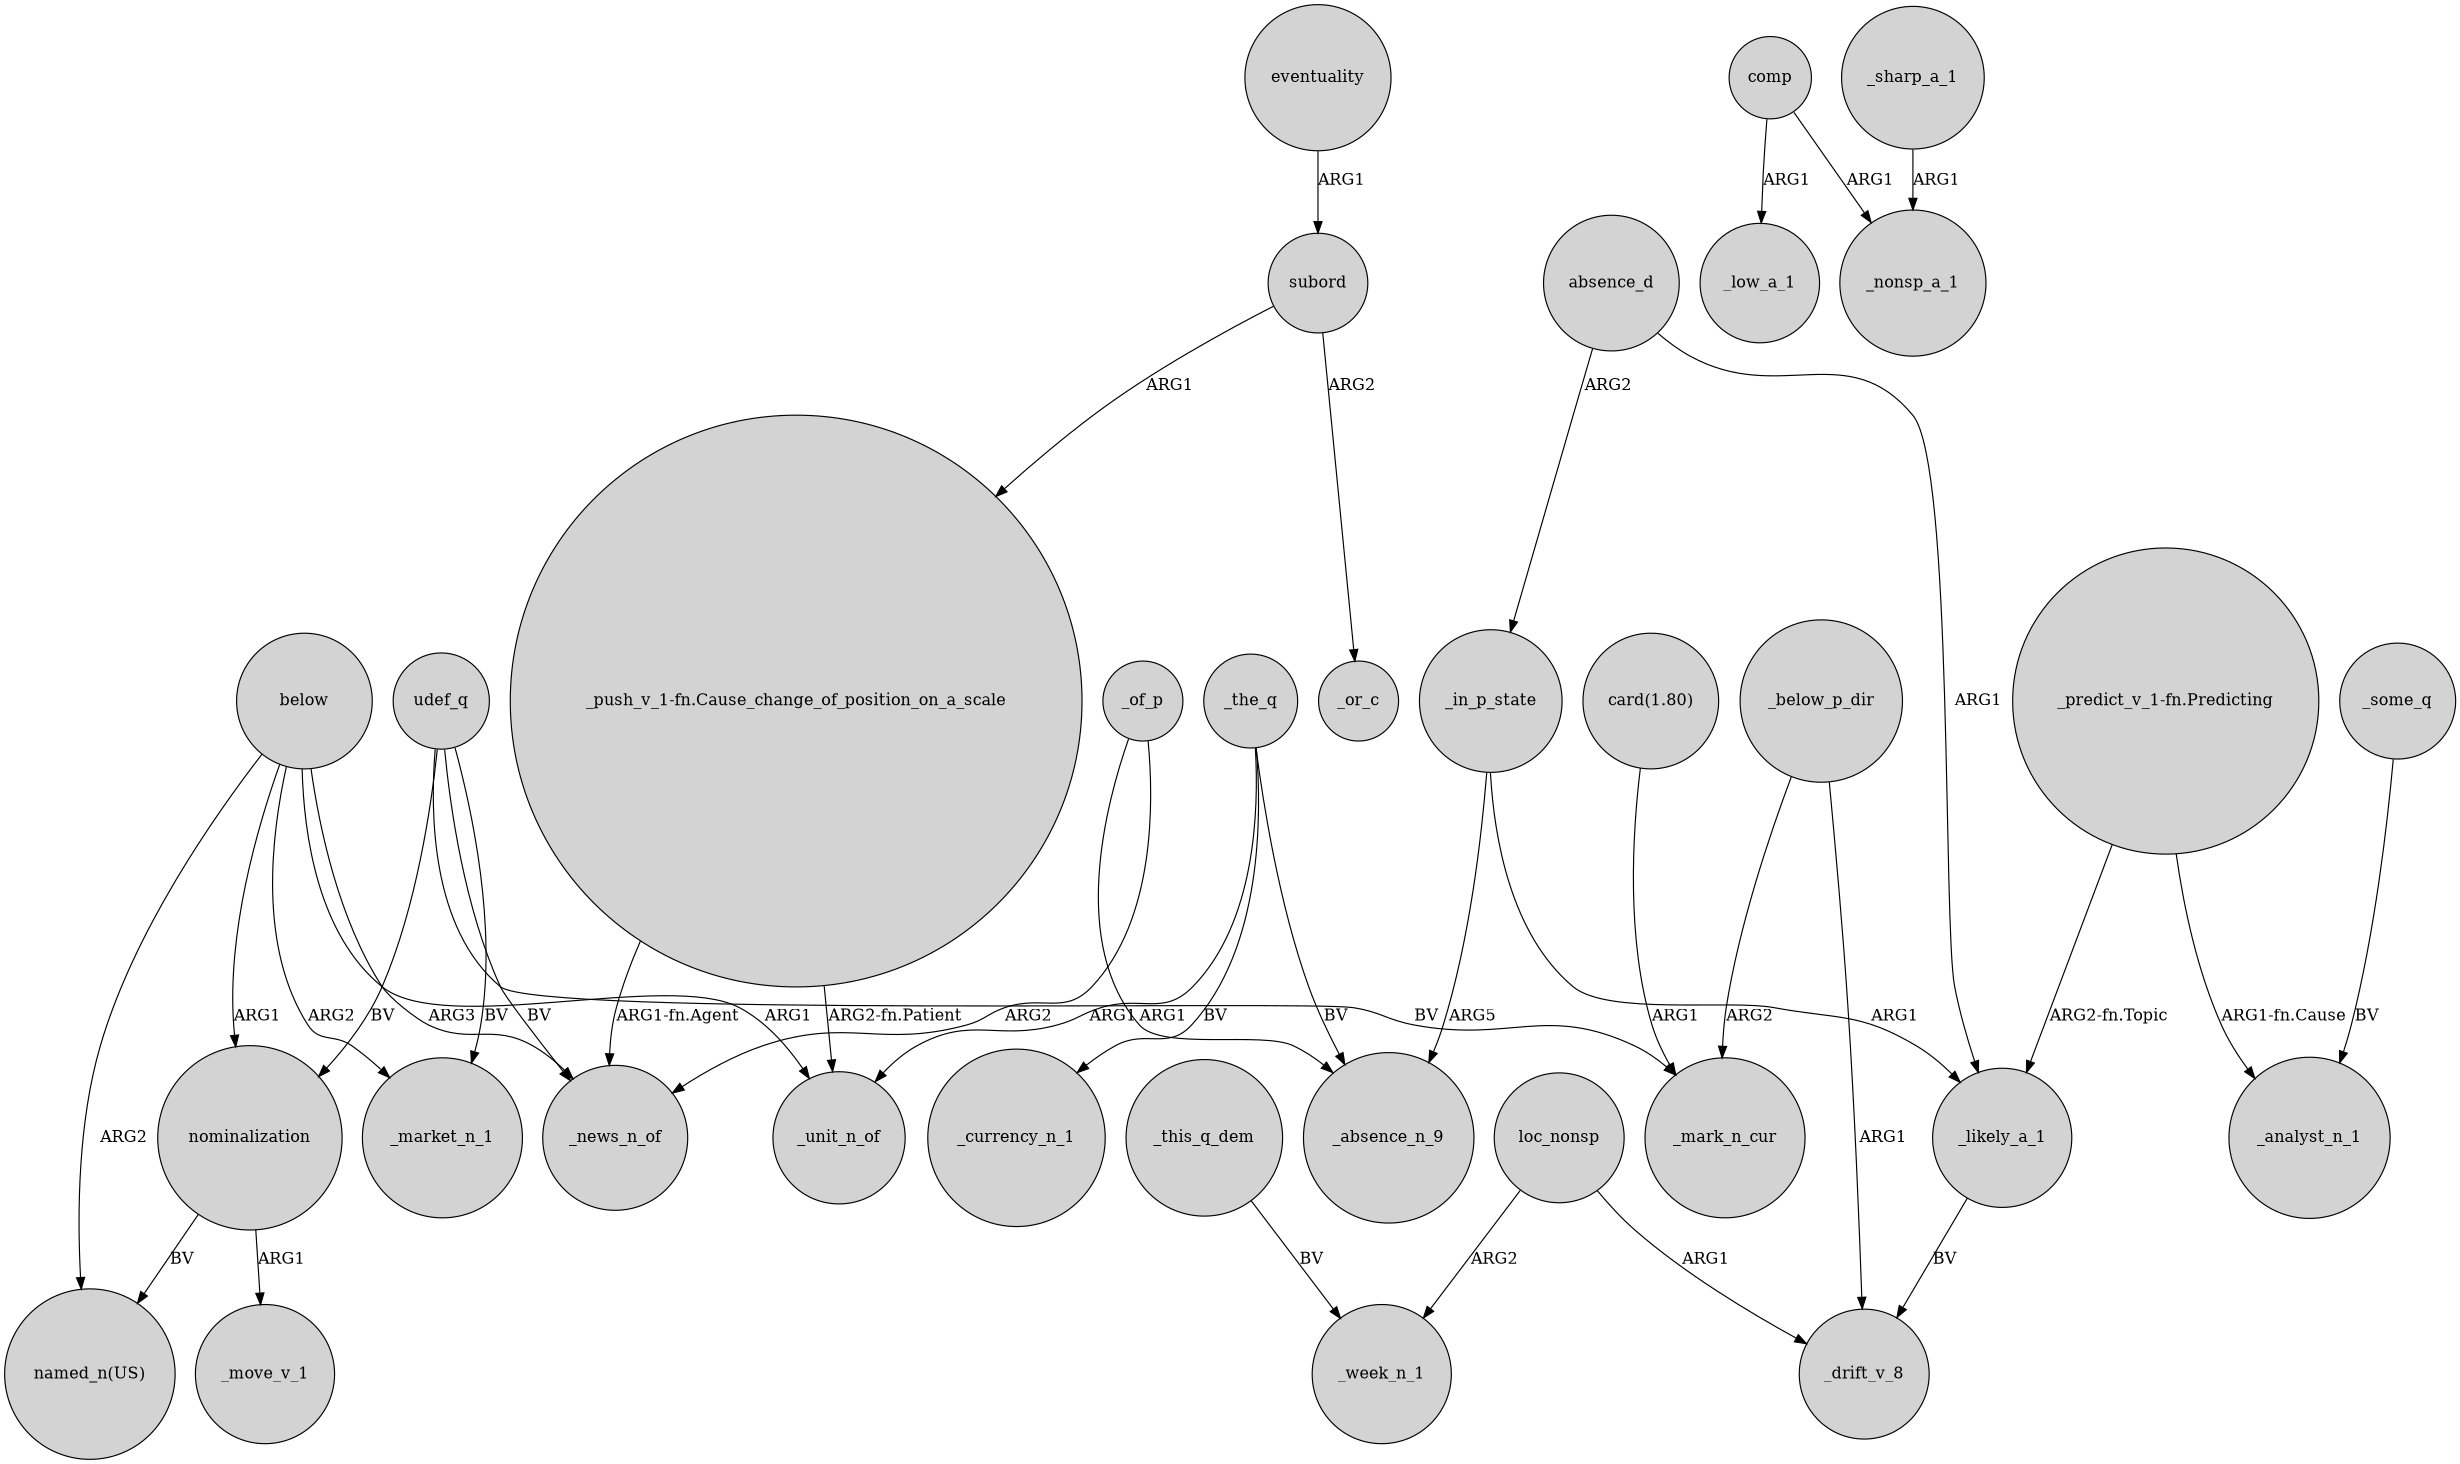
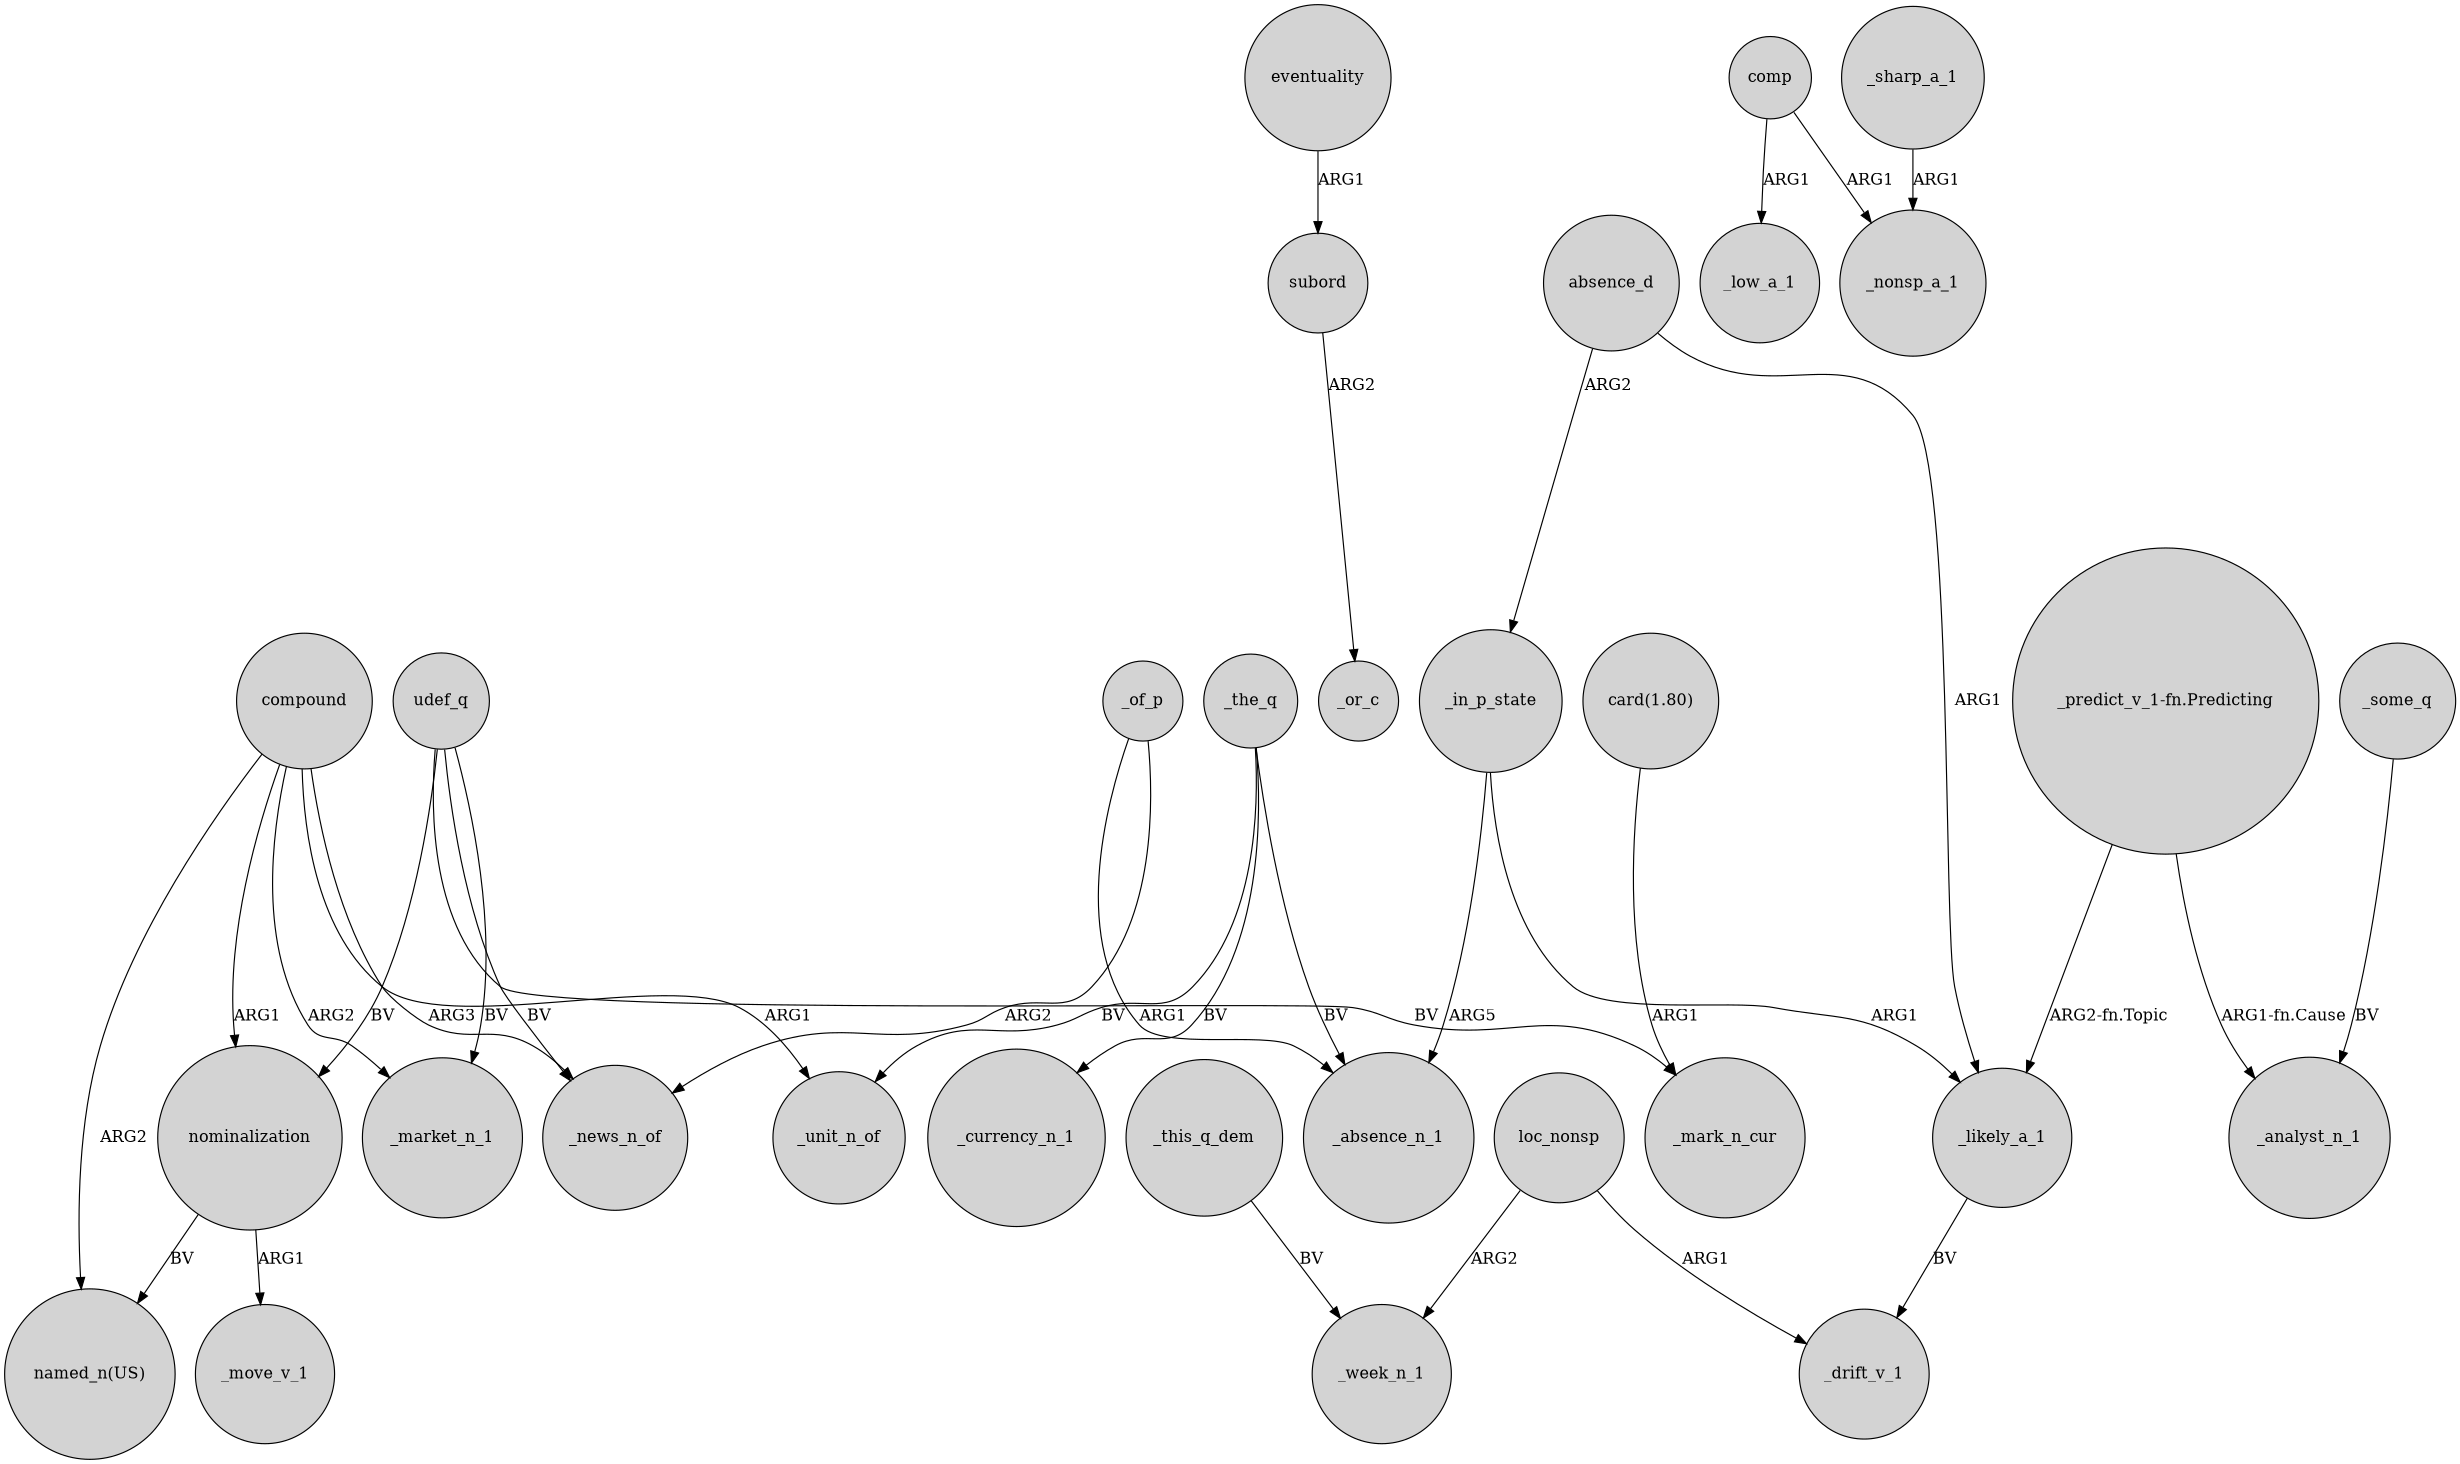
node "below": label "below" -> "compound"
node "_push_v_1-fn.Cause_change_of_position_on_a_scale": removed
node "_below_p_dir": removed
edge "_the_q" -> "_unit_n_of": label "ARG1" -> "BV"
node "_absence_n_9": label "_absence_n_9" -> "_absence_n_1"
node "_drift_v_8": label "_drift_v_8" -> "_drift_v_1"
